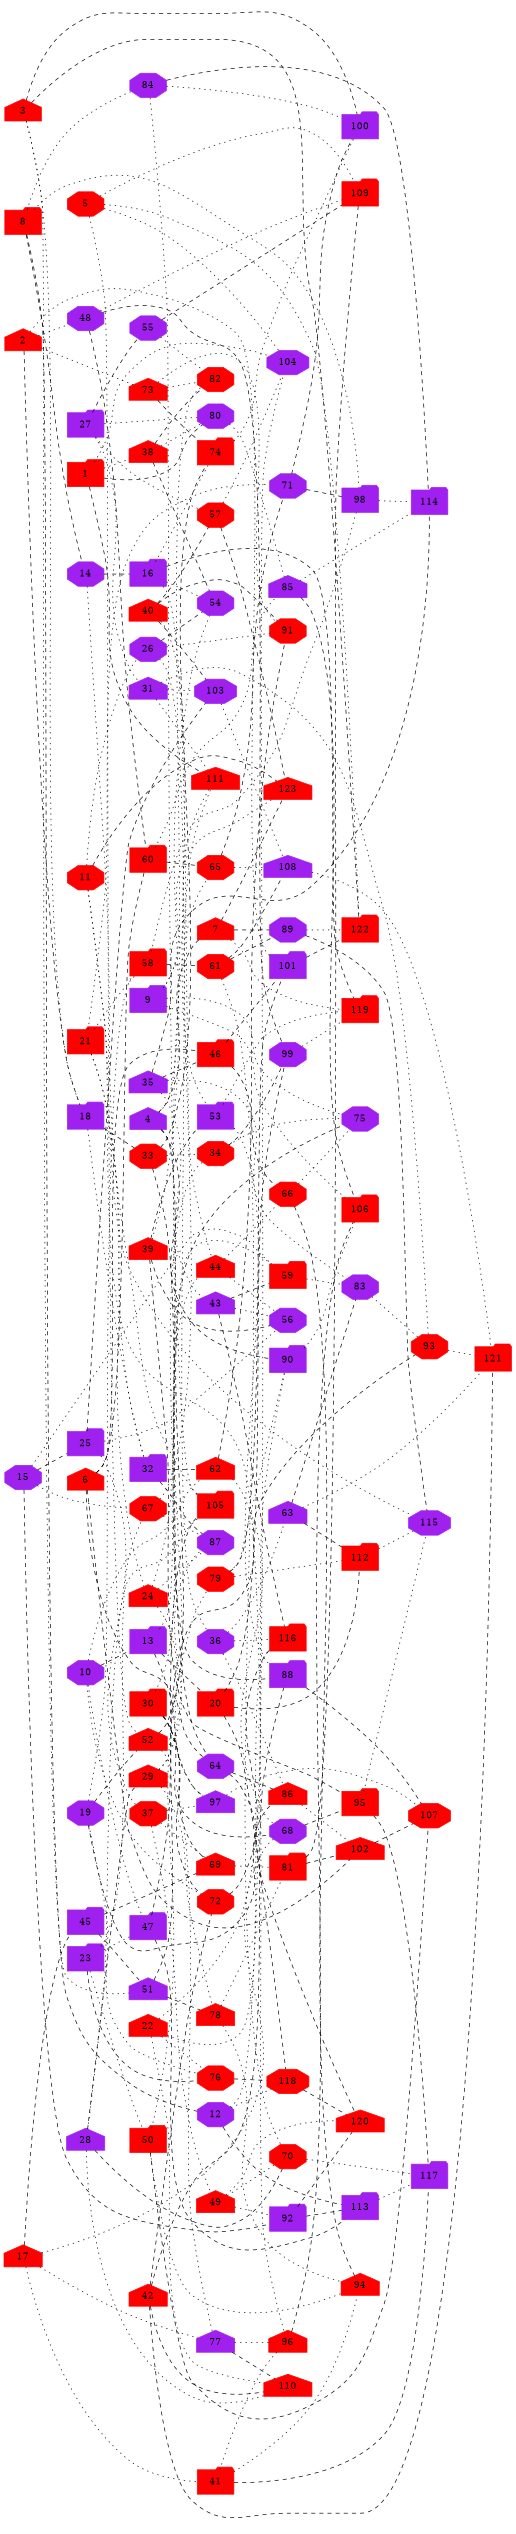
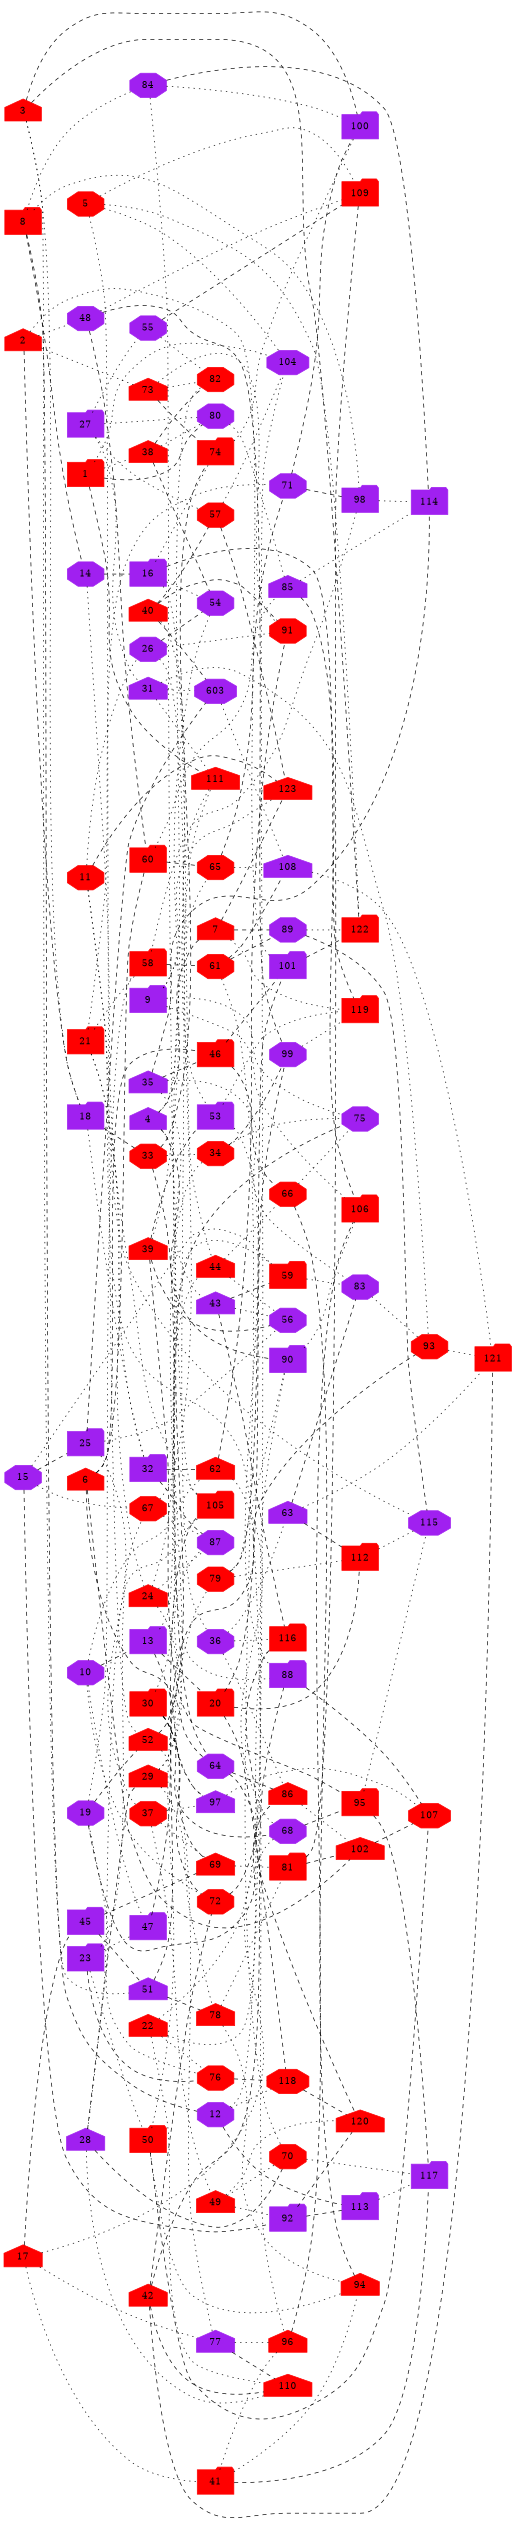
edge "55" -- "27": style dashed -> dotted
node "103": label "103" -> "603"
edge "4" -- "88": style dashed -> dotted
edge "47" -- "113": removed
